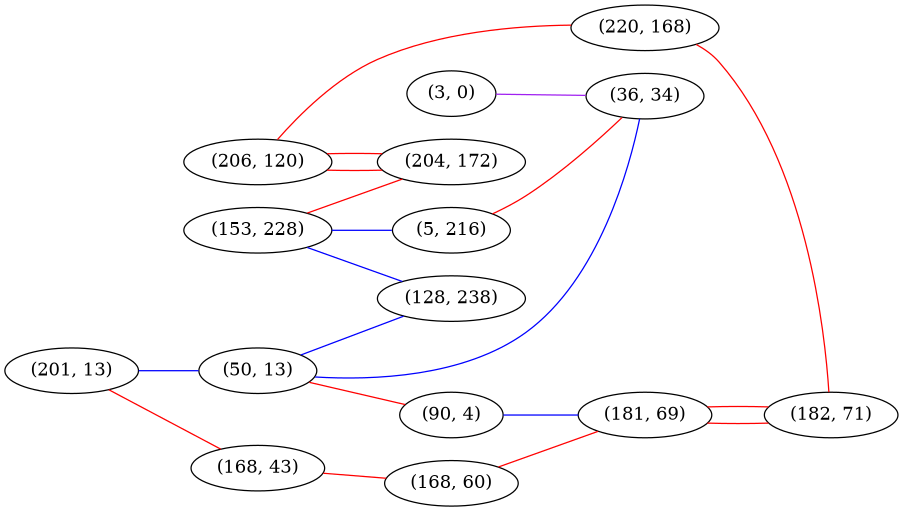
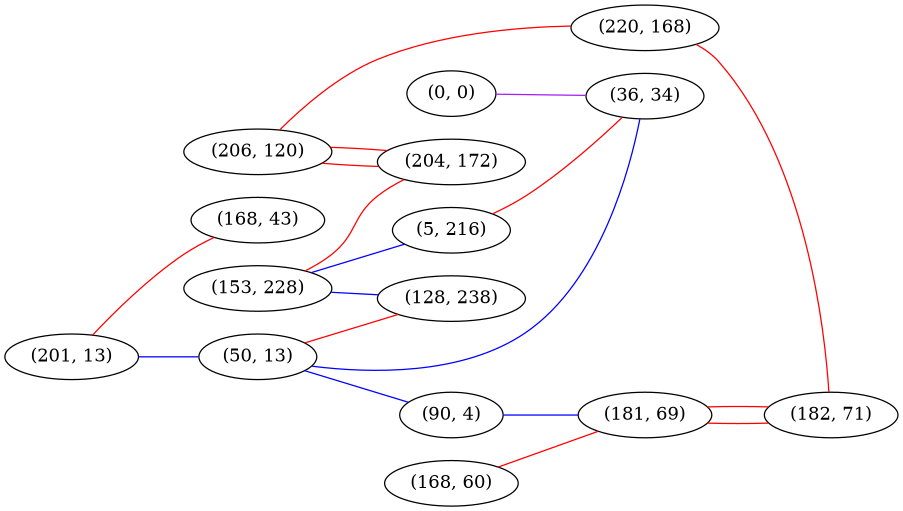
node "(3, 0)": label "(3, 0)" -> "(0, 0)"
edge "(128, 238)" -- "(50, 13)": color blue -> red
edge "(50, 13)" -- "(90, 4)": color red -> blue
edge "(168, 43)" -- "(168, 60)": removed
